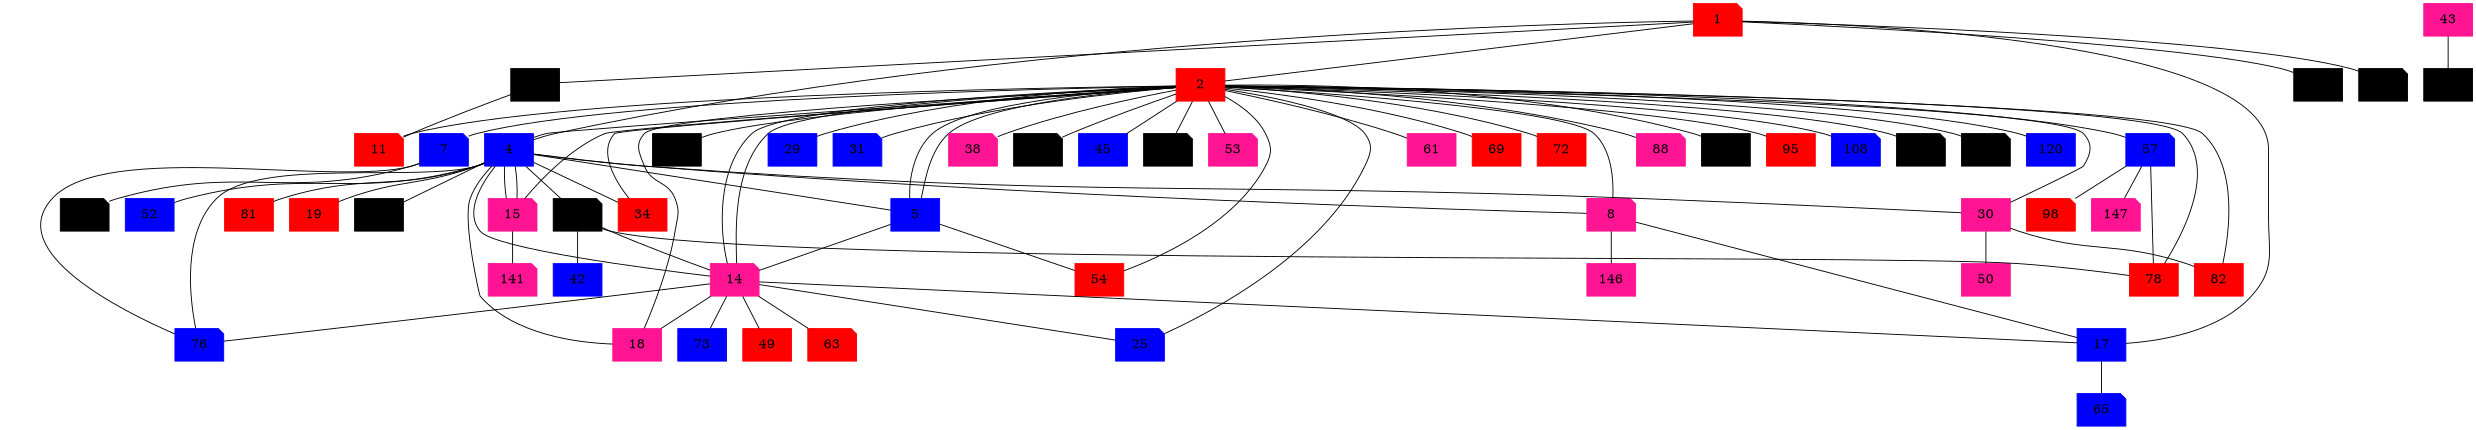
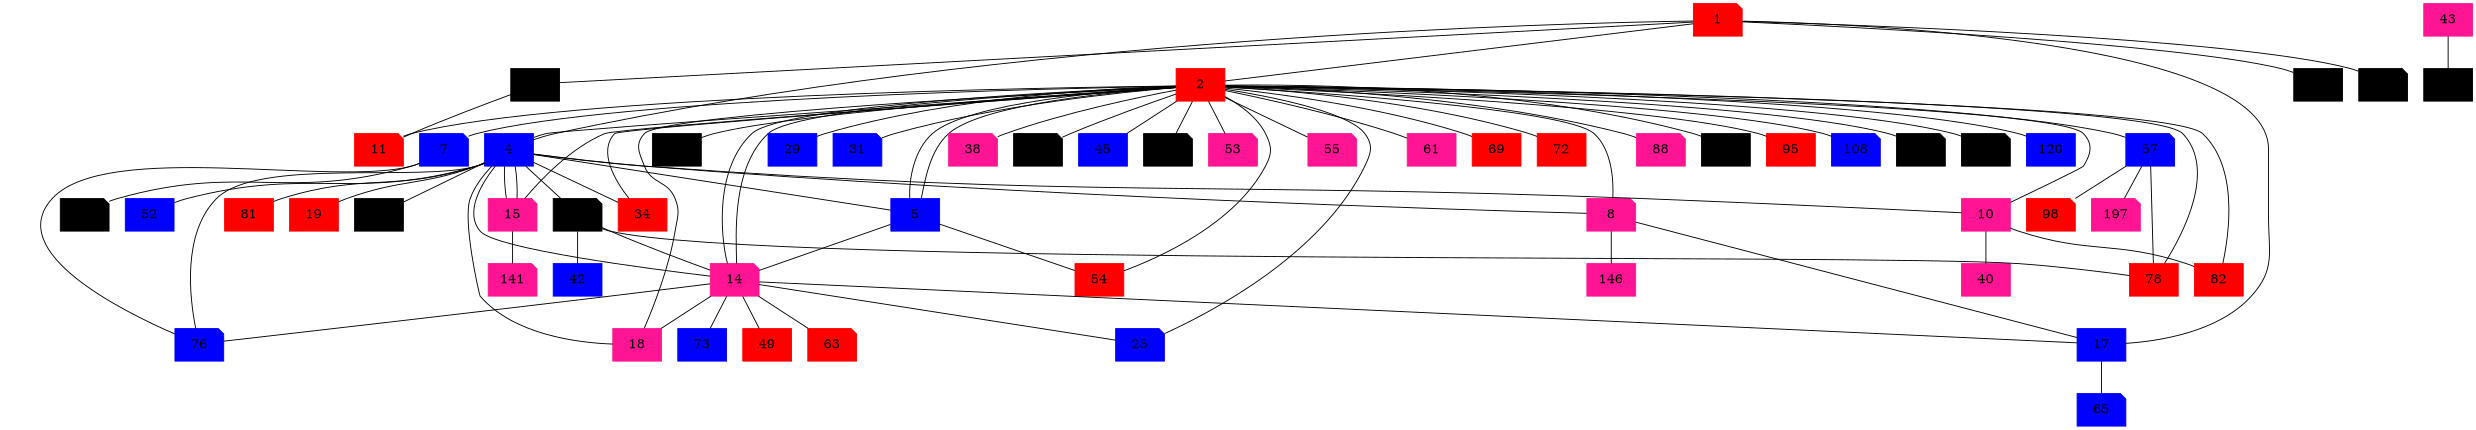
node "55": added
node "30": label "30" -> "10"
node "147": label "147" -> "197"
node "50": label "50" -> "40"
